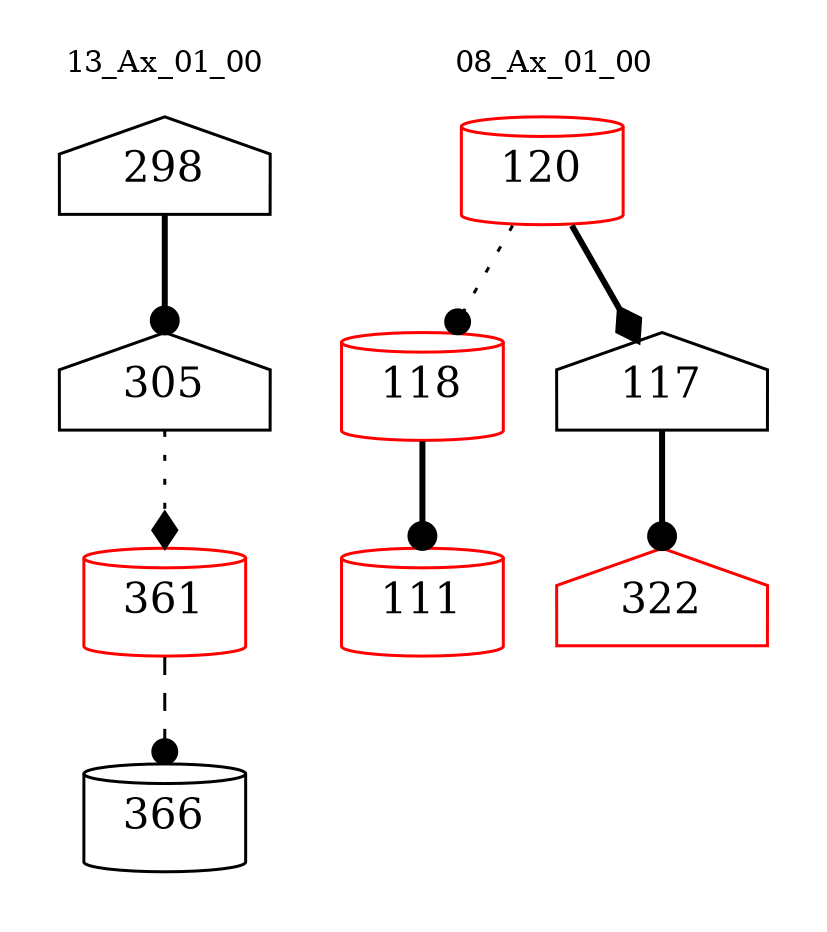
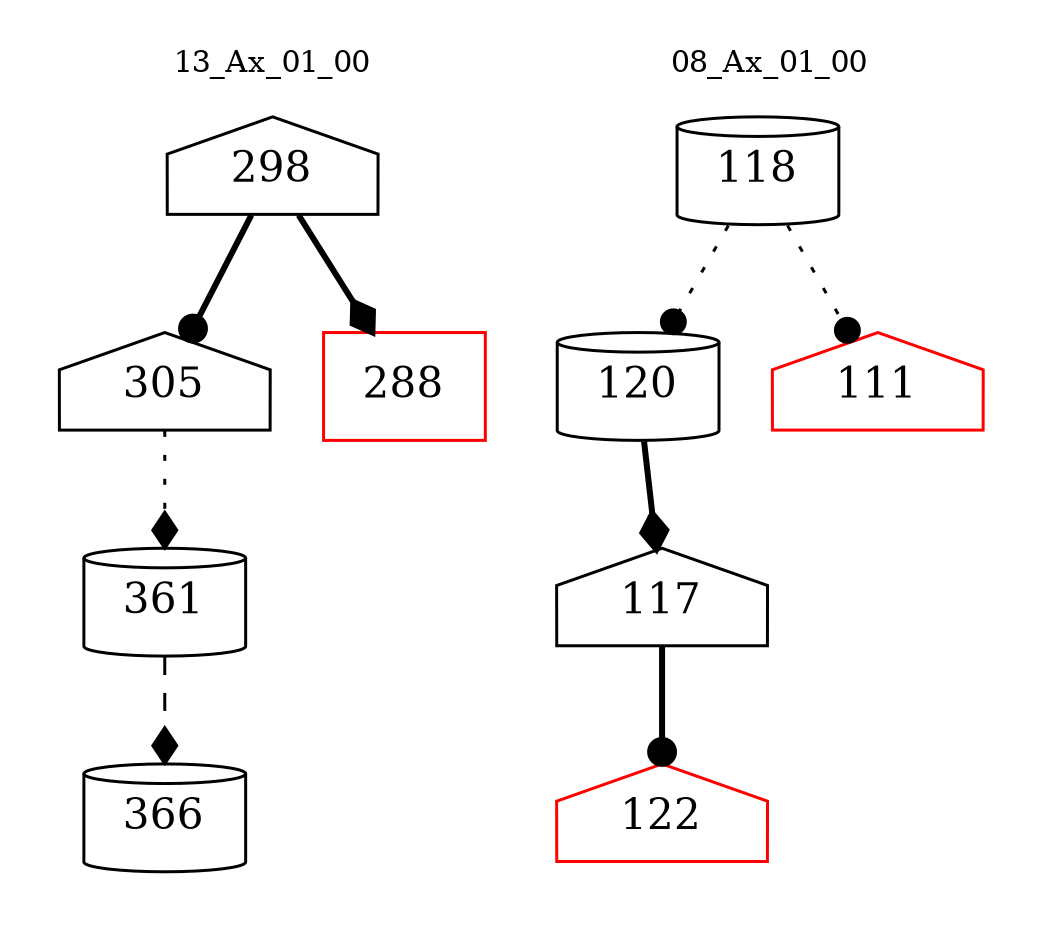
node "120": color red -> black
edge "120" -> "118": reversed
node "288": added
node "118": color red -> black
edge "118" -> "111": style bold -> dotted
node "361": color red -> black
node "111": shape cylinder -> house
node "322": label "322" -> "122"
edge "361" -> "366": arrowhead dot -> diamond
